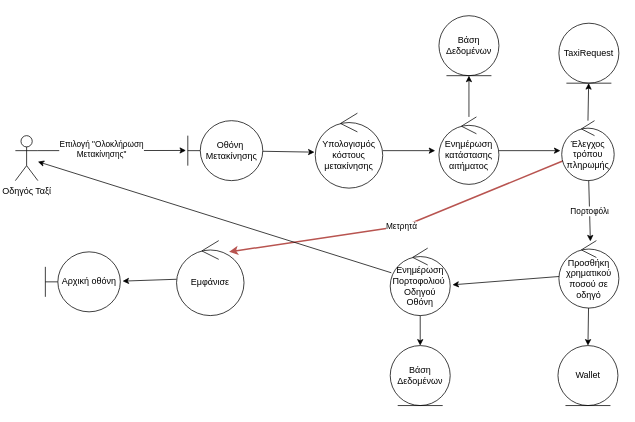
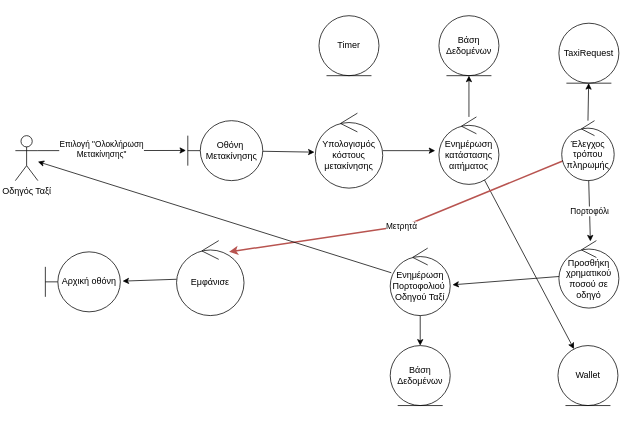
node "Timer": added
edge "Ενημέρωση κατάστασης αιτήματος" -> "Έλεγχος τρόπου πληρωμής": now "Ενημέρωση κατάστασης αιτήματος" -> "Wallet"
node "Ενημέρωση Πορτοφολιού Οδηγού Οθόνη": label "Ενημέρωση Πορτοφολιού Οδηγού Οθόνη" -> "Ενημέρωση Πορτοφολιού Οδηγού Ταξί"
edge "Προσθήκη χρηματικού ποσού σε οδηγό" -> "Wallet": removed
